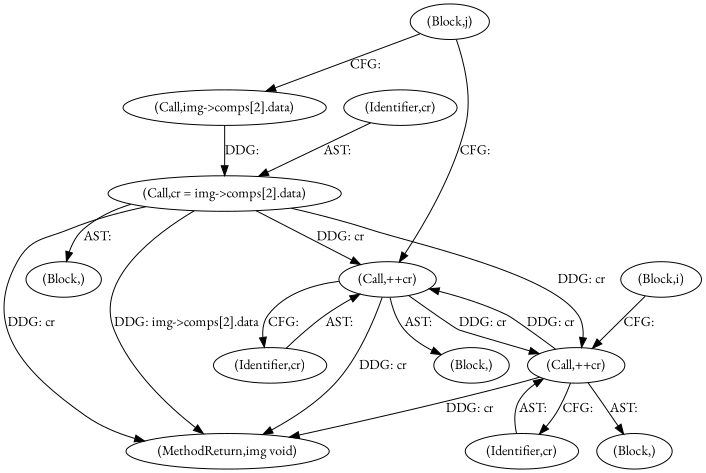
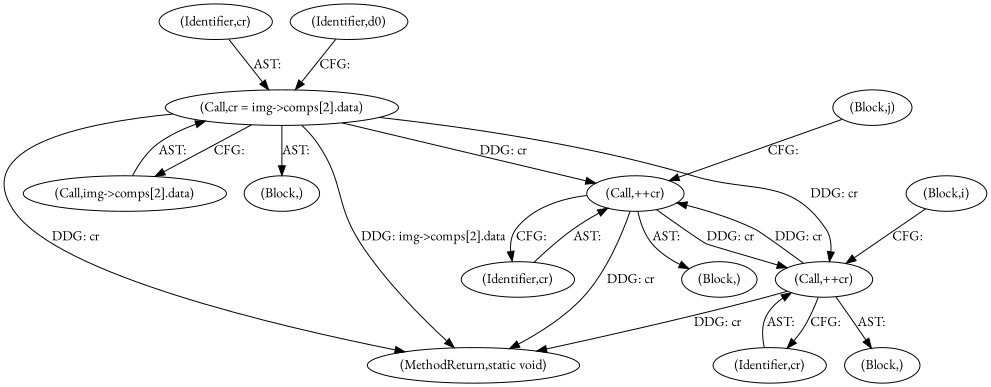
node "(Identifier,d0)": added
edge "(Block,j)" -> "(Call,img->comps[2].data)": now "(Call,cr = img->comps[2].data)" -> "(Call,img->comps[2].data)"
edge "(Call,img->comps[2].data)" -> "(Call,cr = img->comps[2].data)": label "DDG: " -> "AST: "
node "(MethodReturn,img void)": label "(MethodReturn,img void)" -> "(MethodReturn,static void)"
